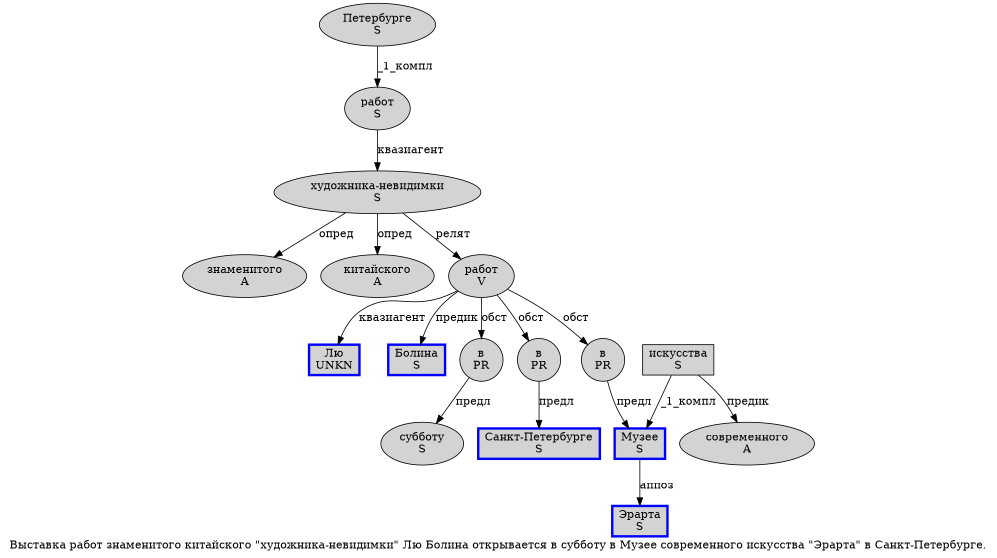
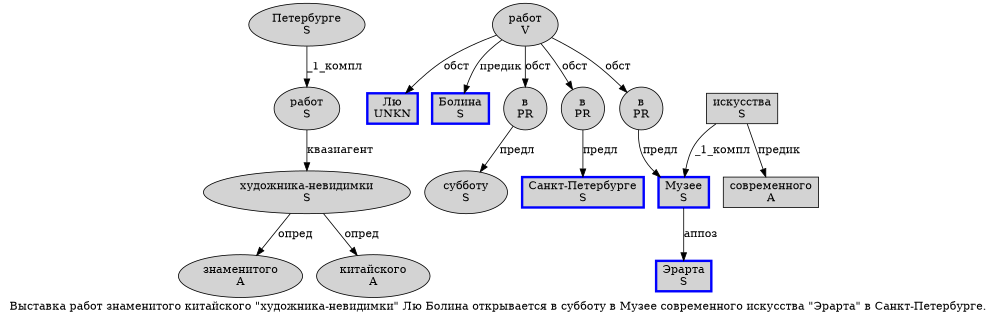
edge "художника-невидимки S" -> "работ V": removed, label "релят"
edge "работ V" -> "Лю UNKN": label "квазиагент" -> "обст"
node "современного A": shape ellipse -> box
